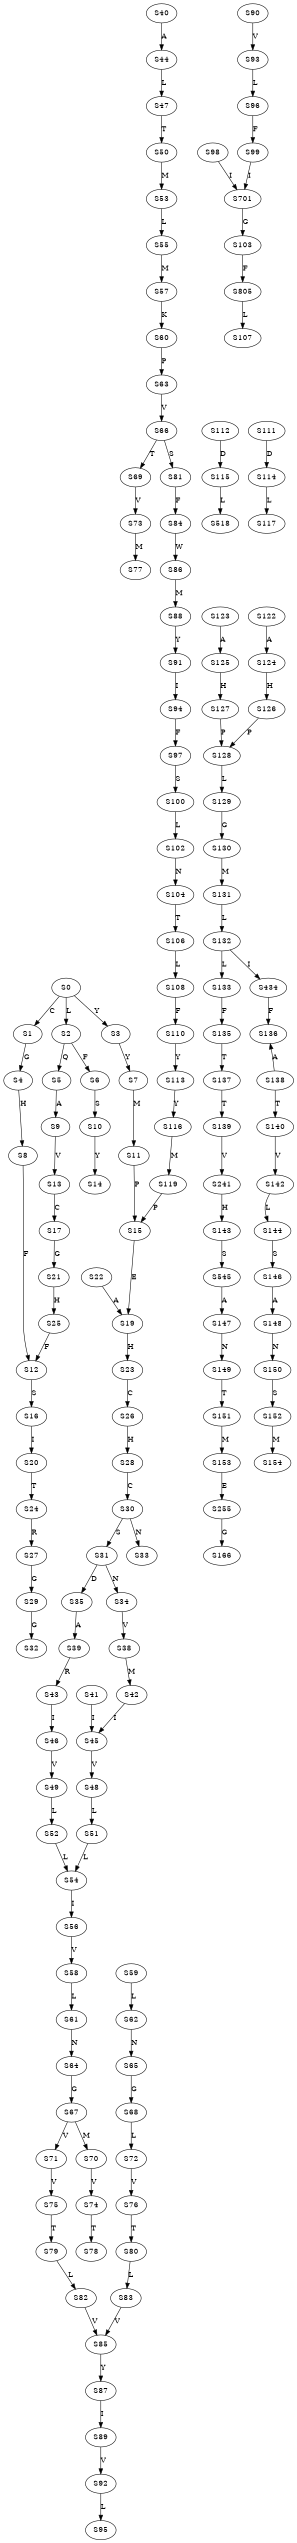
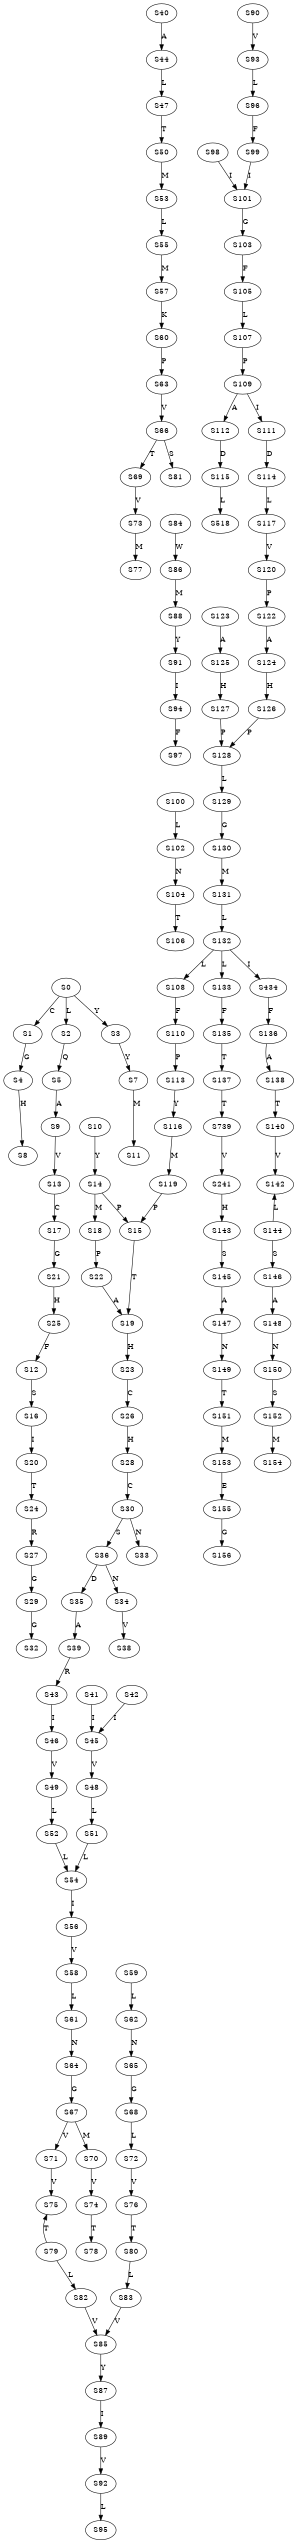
node "S701": label "S701" -> "S101"
node "S805": label "S805" -> "S105"
node "S109": added
edge "S81" -> "S84": removed, label "F"
node "S120": added
edge "S97" -> "S100": removed, label "S"
edge "S106" -> "S108": now "S132" -> "S108"
edge "S110" -> "S113": label "Y" -> "P"
edge "S138" -> "S136": reversed
node "S6": removed
node "S139": label "S139" -> "S739"
edge "S11" -> "S15": now "S14" -> "S15"
edge "S142" -> "S144": reversed
node "S18": added
edge "S8" -> "S12": removed, label "F"
edge "S15" -> "S19": label "E" -> "T"
node "S545": label "S545" -> "S145"
node "S255": label "S255" -> "S155"
node "S31": label "S31" -> "S36"
node "S166": label "S166" -> "S156"
edge "S38" -> "S42": removed, label "M"
edge "S75" -> "S79": reversed
